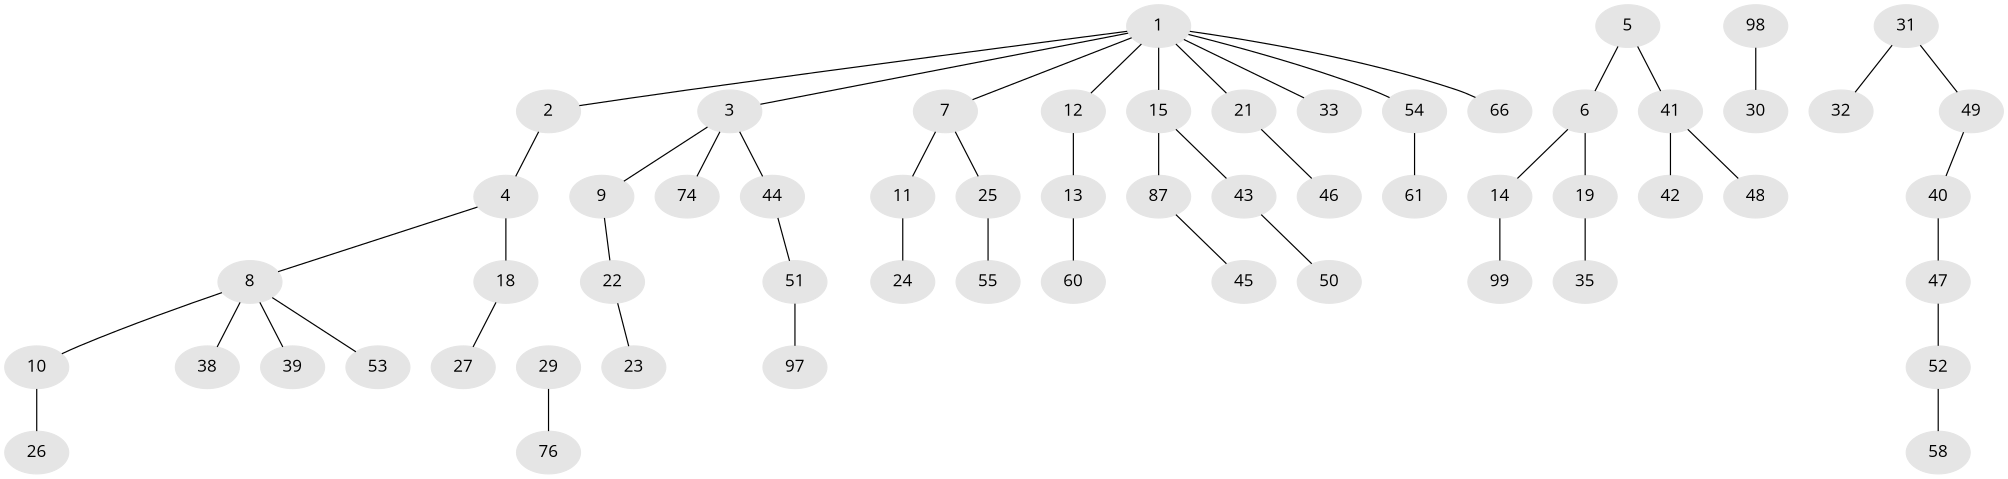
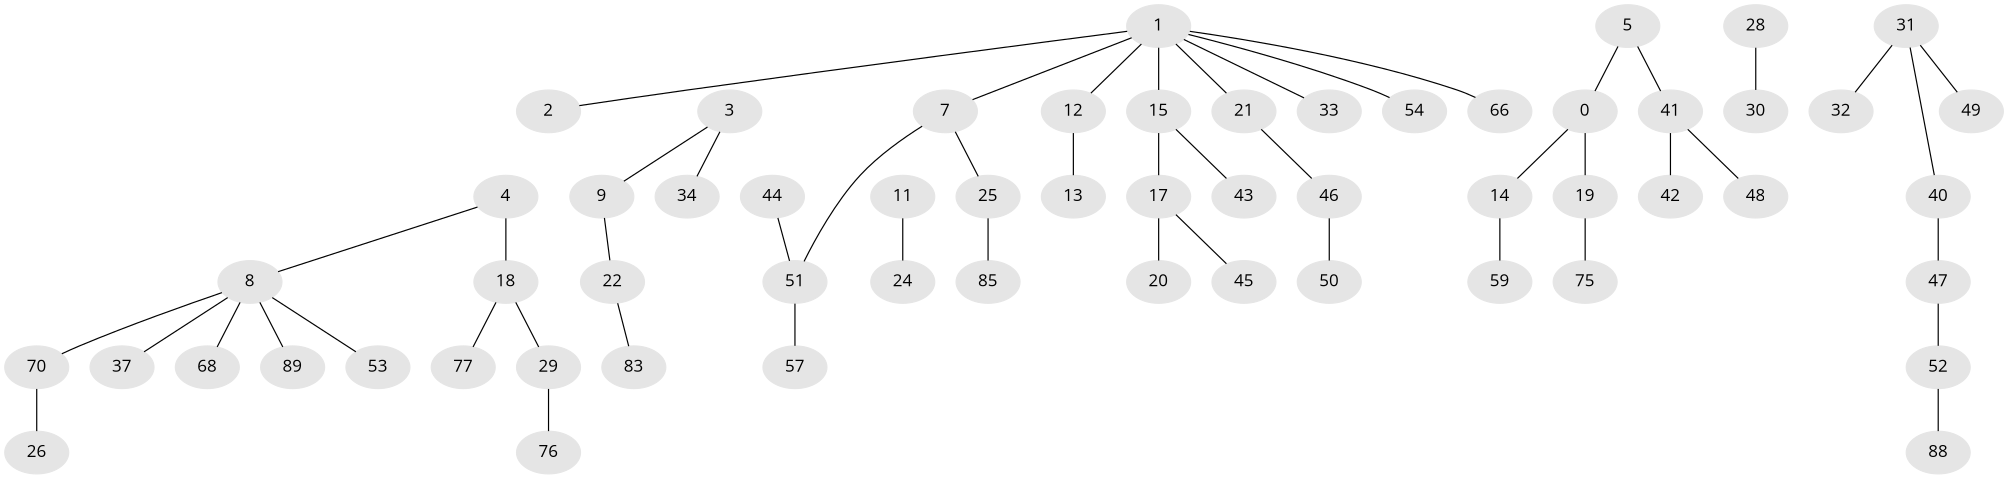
node "98": label "98" -> "28"
edge "1" -- "3": removed
node "6": label "6" -> "0"
edge "2" -- "4": removed
edge "3" -- "44": removed
edge "7" -- "11": now "7" -- "51"
edge "49" -- "40": now "31" -- "40"
node "74": label "74" -> "34"
node "87": label "87" -> "17"
node "61": removed
edge "43" -- "50": now "46" -- "50"
node "55": label "55" -> "85"
node "60": removed
node "20": added
node "99": label "99" -> "59"
node "35": label "35" -> "75"
edge "18" -- "29": added
node "10": label "10" -> "70"
node "37": added
node "38": label "38" -> "68"
node "39": label "39" -> "89"
node "27": label "27" -> "77"
node "23": label "23" -> "83"
node "97": label "97" -> "57"
node "58": label "58" -> "88"
